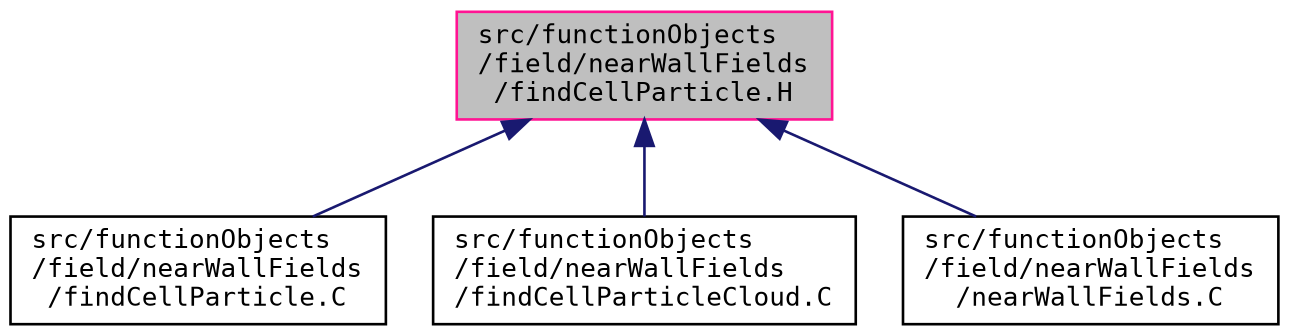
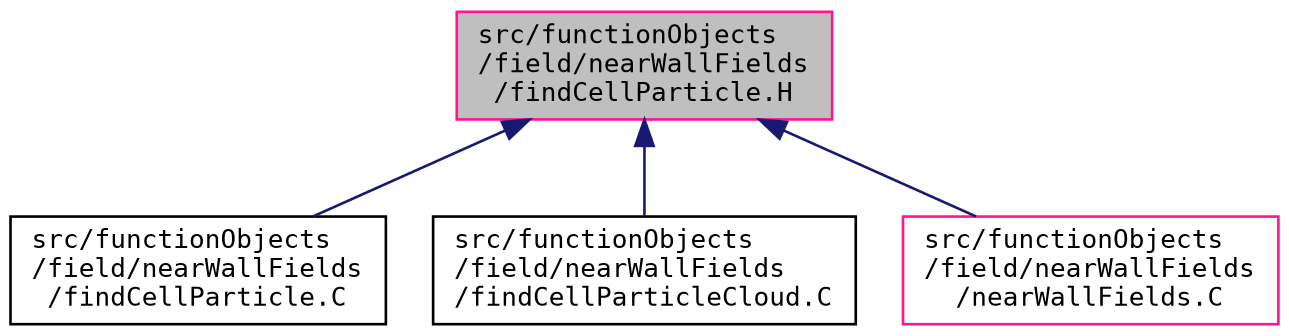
node "src/functionObjects /field/nearWallFields /nearWallFields.C": color black -> deeppink
